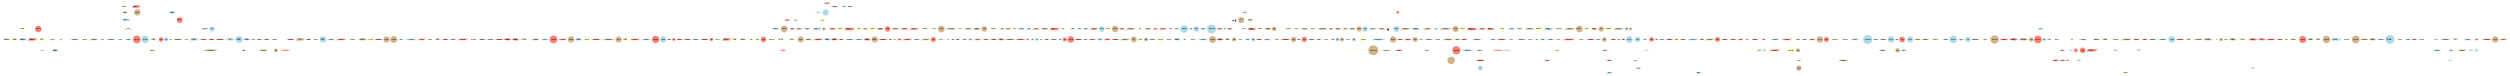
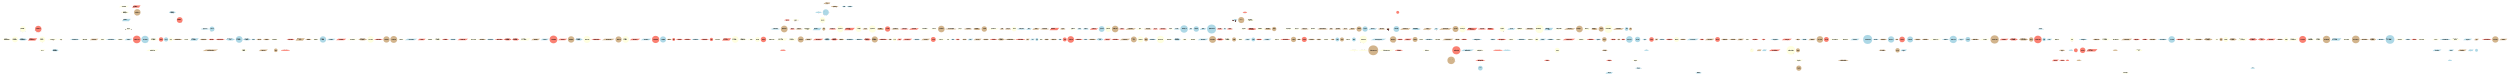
node "local_latch.cpp": fillcolor lightyellow -> tan
